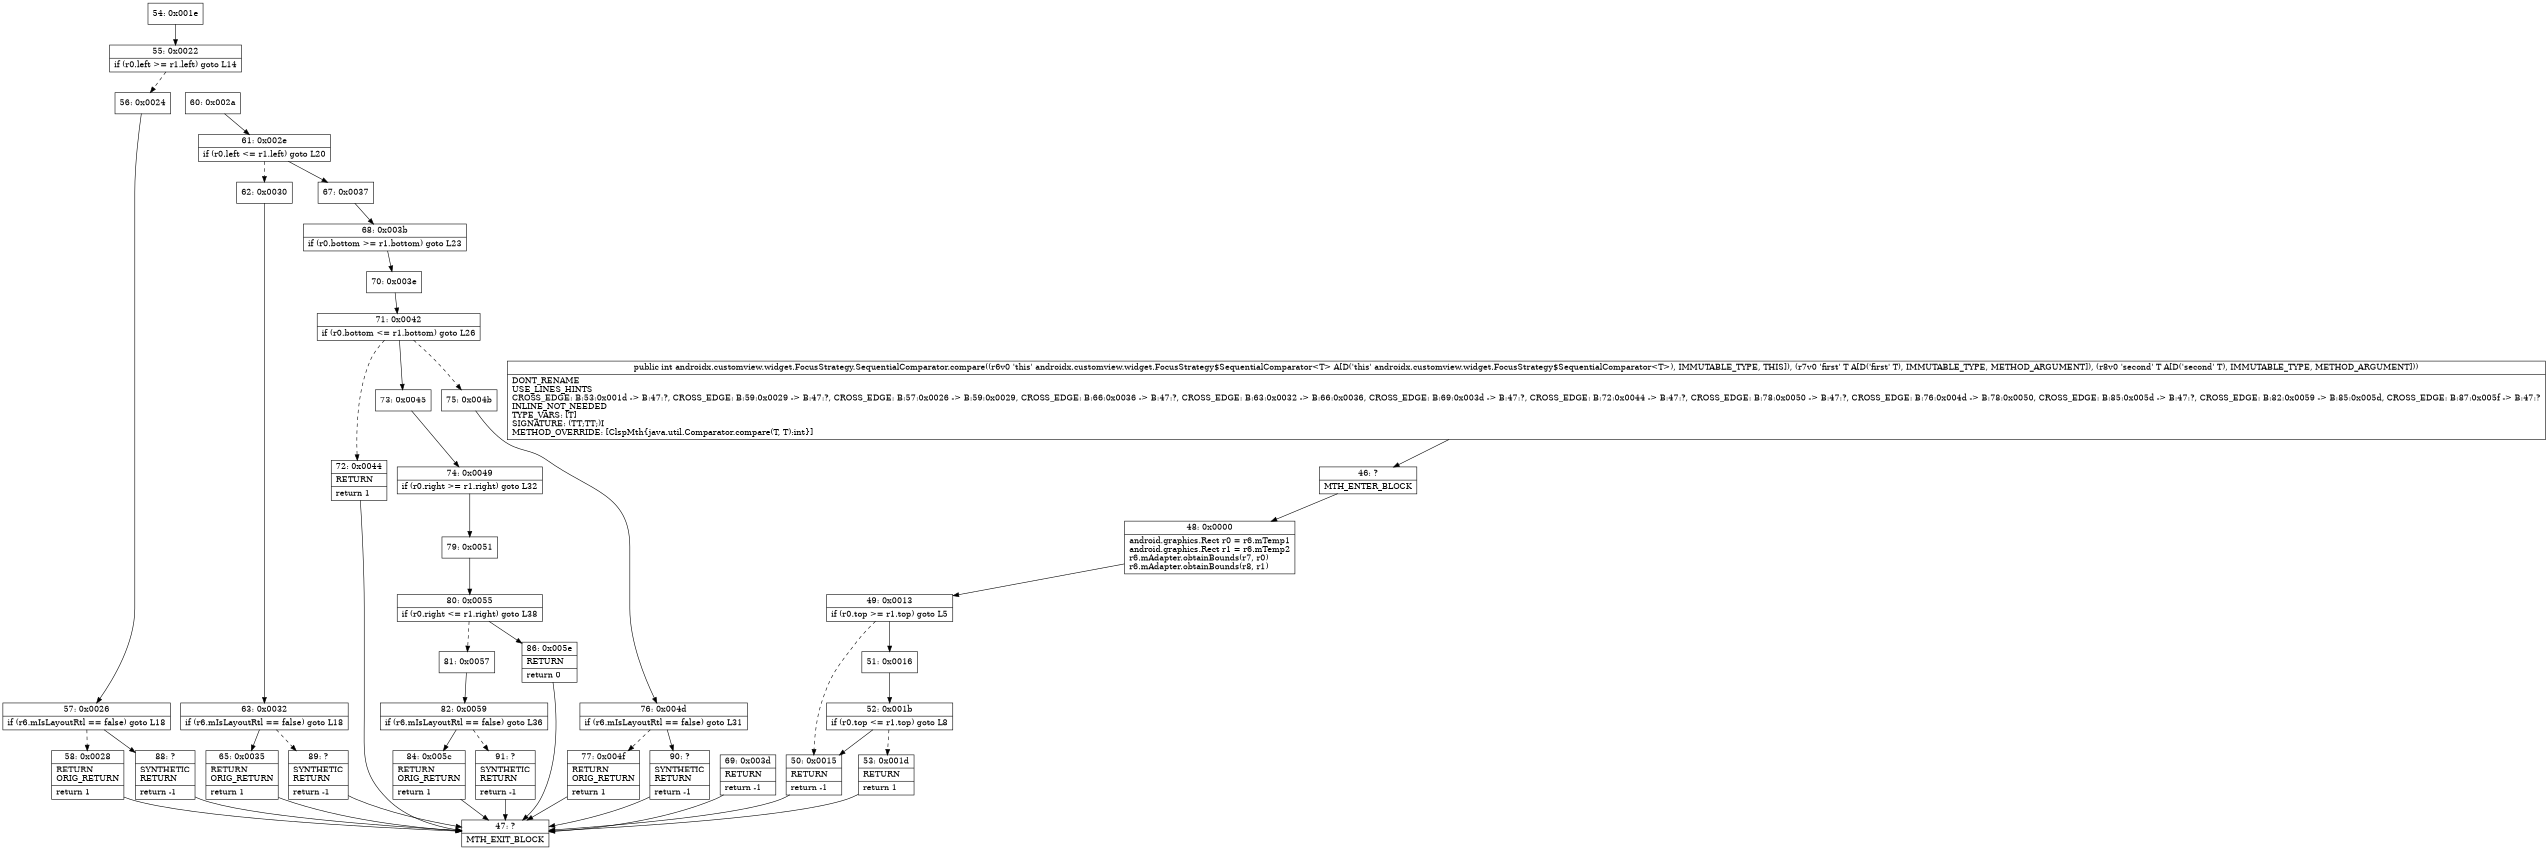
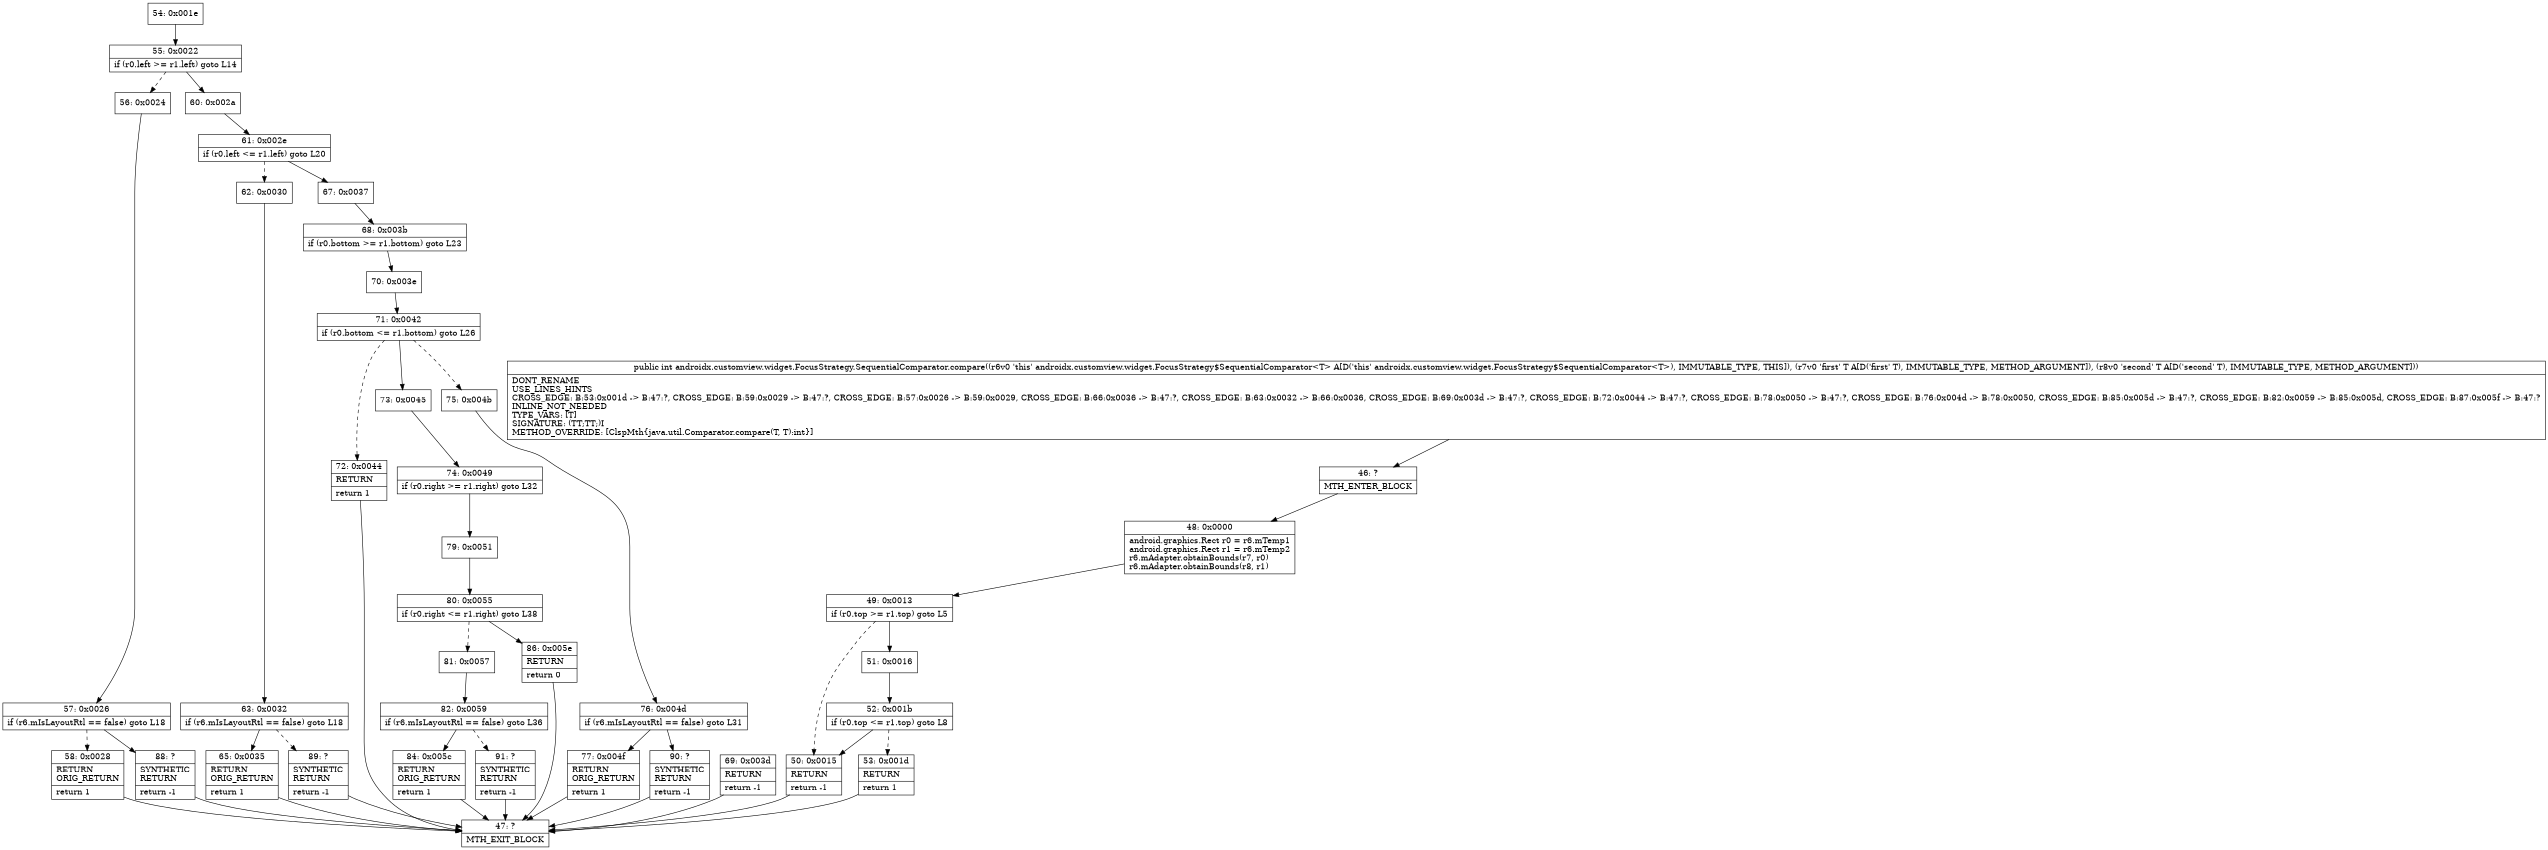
edge "55: 0x0022" -> "60: 0x002a": added
edge "76: 0x004d" -> "77: 0x004f": style dashed -> solid
